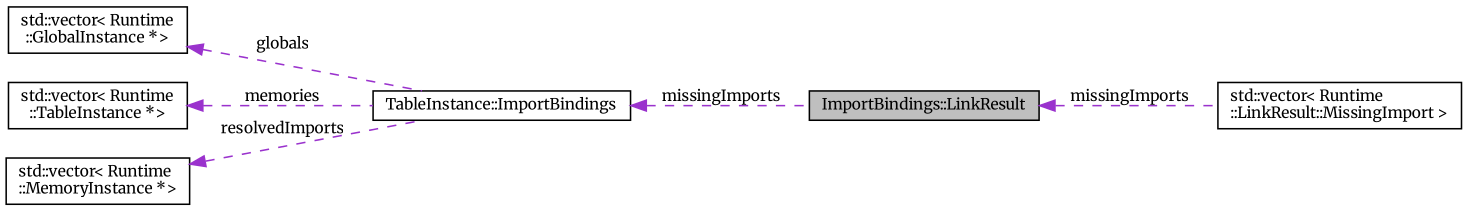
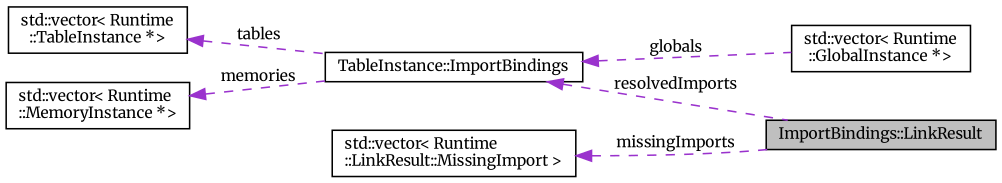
edge "TableInstance::ImportBindings" -> "std::vector< Runtime ::GlobalInstance *>": reversed
edge "TableInstance::ImportBindings" -> "std::vector< Runtime ::TableInstance *>": label " memories" -> " tables"
edge "ImportBindings::LinkResult" -> "TableInstance::ImportBindings": label " missingImports" -> " resolvedImports"
edge "std::vector< Runtime ::LinkResult::MissingImport >" -> "ImportBindings::LinkResult": reversed
edge "TableInstance::ImportBindings" -> "std::vector< Runtime ::MemoryInstance *>": label " resolvedImports" -> " memories"
